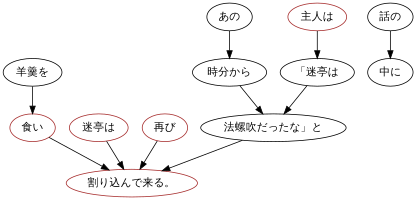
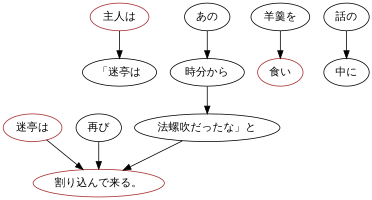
edge "「迷亭は" -> "法螺吹だったな」と": removed
node "再び": color brown -> black
edge "食い" -> "割り込んで来る。": removed
